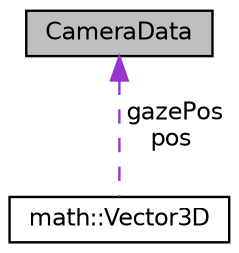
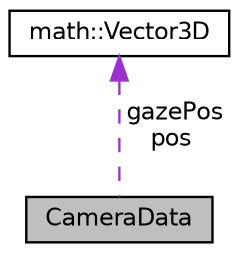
edge "math::Vector3D" -> "CameraData": reversed
